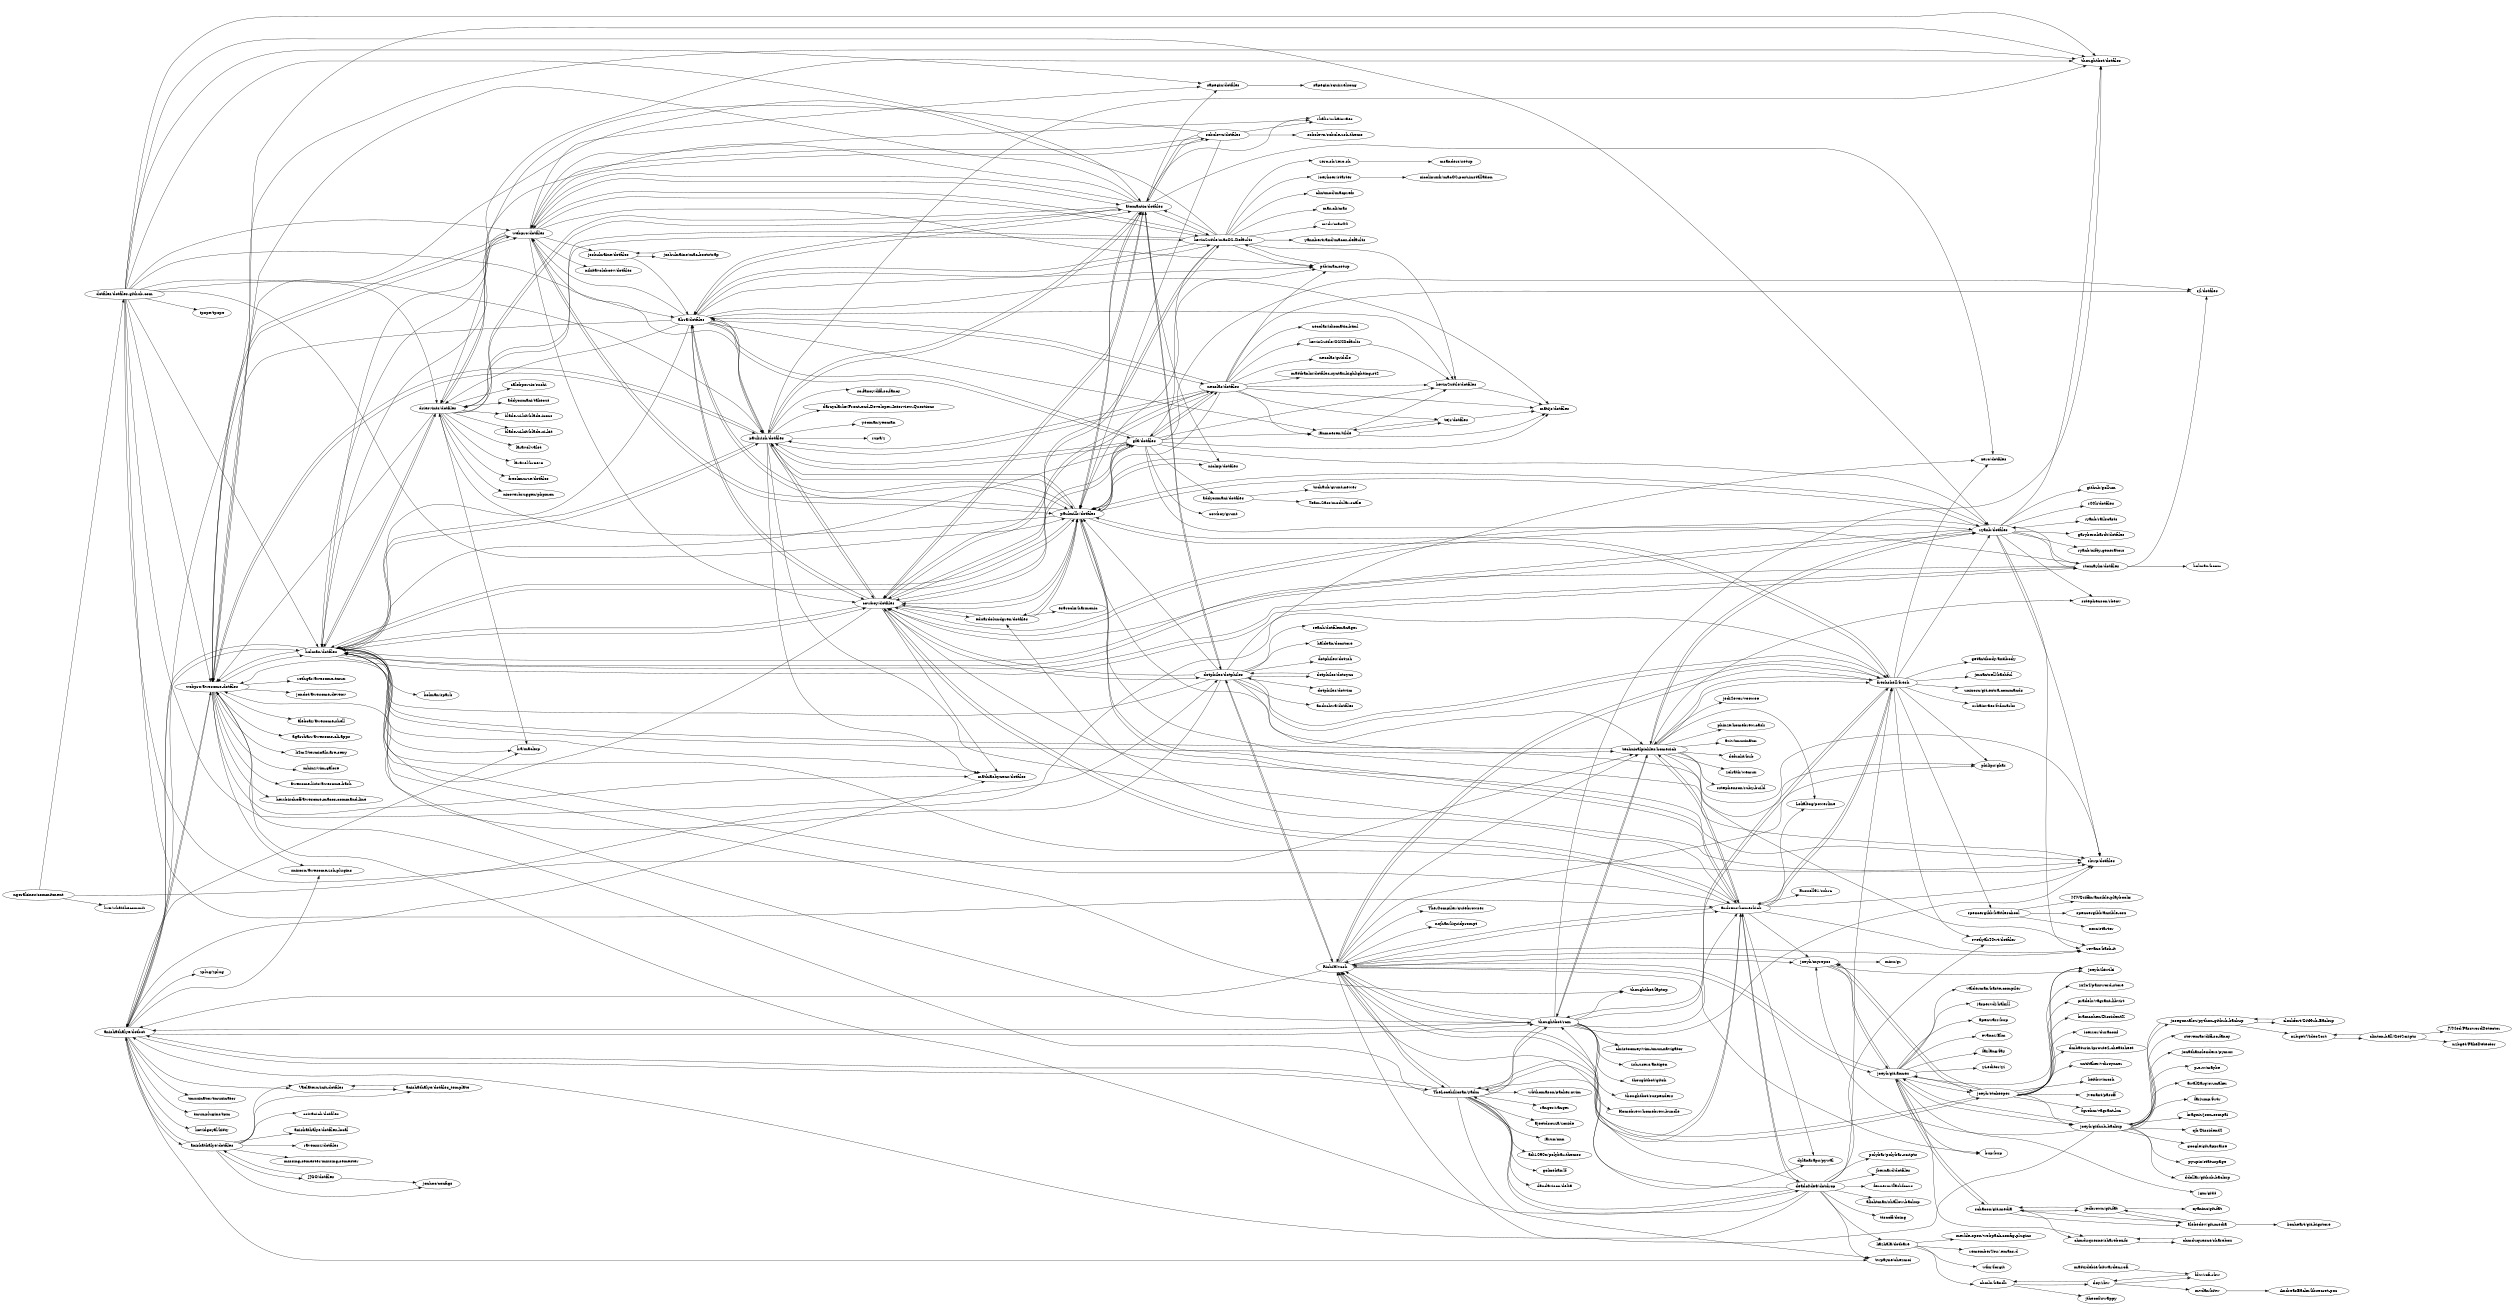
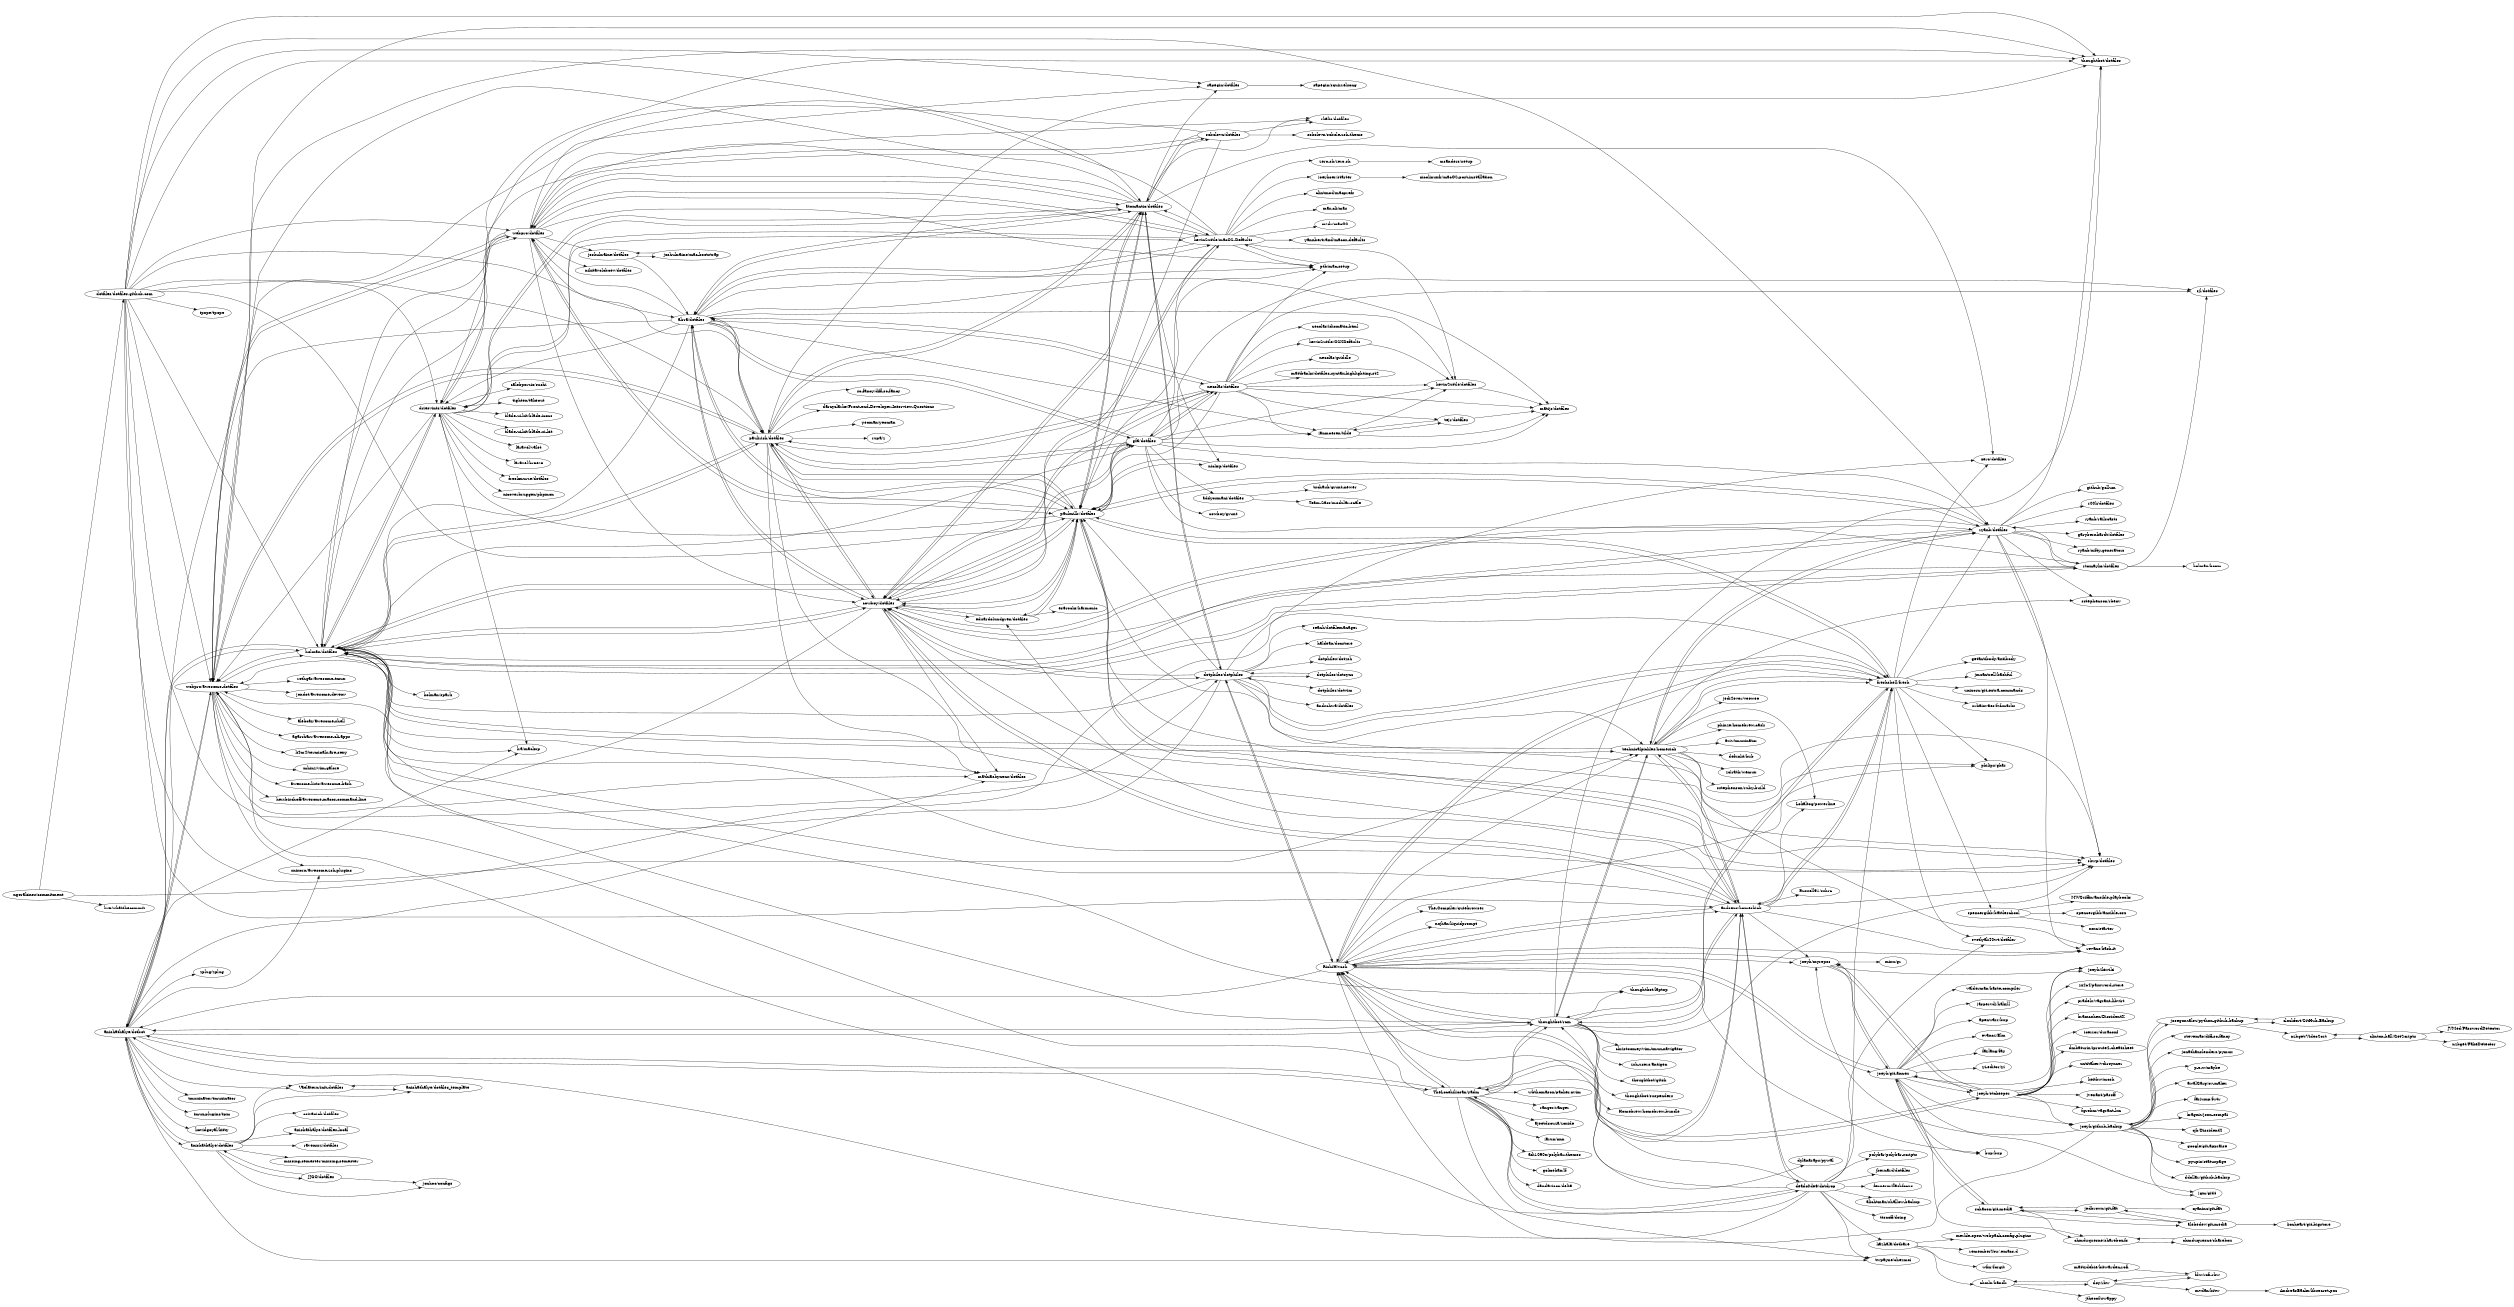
node "rkalis/urbainvaes": label "rkalis/urbainvaes" -> "rkalis/dotfiles"
node "addyosmani/takeout": label "addyosmani/takeout" -> "tighten/takeout"
edge "andsens/homeshick" -> "dylanaraps/pywal": now "andsens/homeshick" -> "thoughtbot/rcm"
edge "joeyh/github-backup" -> "joeyh/git-annex": now "joeyh/github-backup" -> "jgm/gitit"
